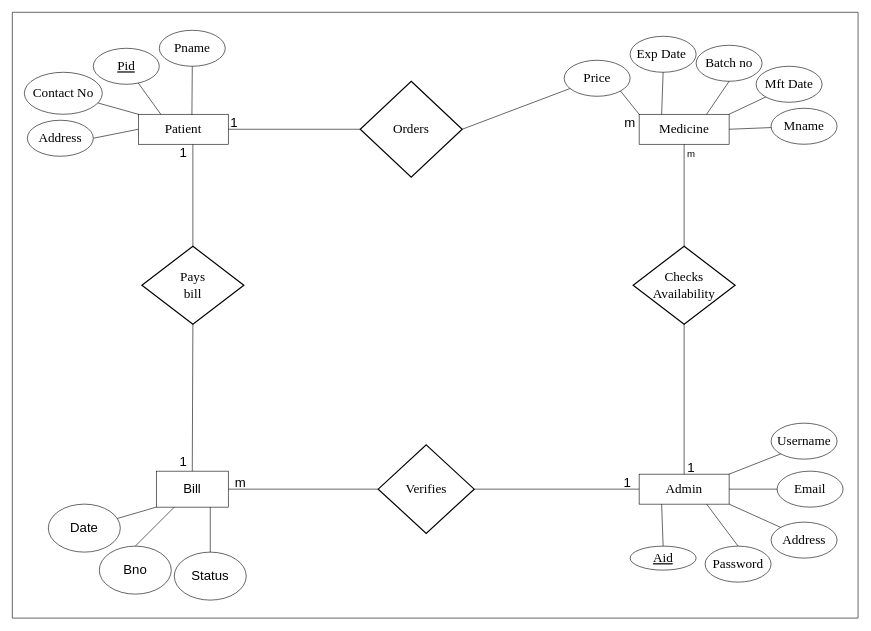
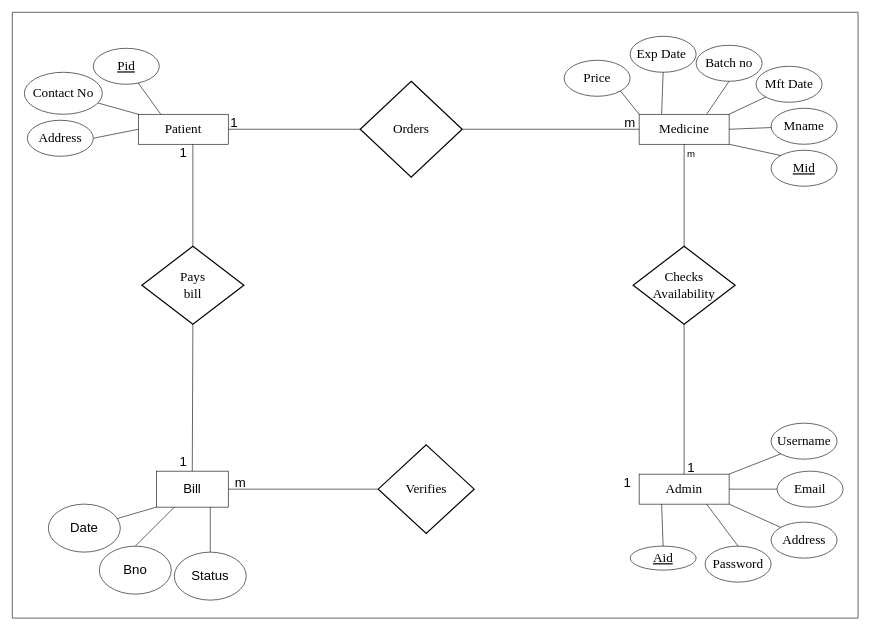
node "Pname": removed
edge "Pname" -- "Patient": removed
edge "Price" -- "Orders": now "Medicine" -- "Orders"
edge "Medicine" -- "Mid": added
node "Mid": added
edge "Verifies" -- "Admin": removed
